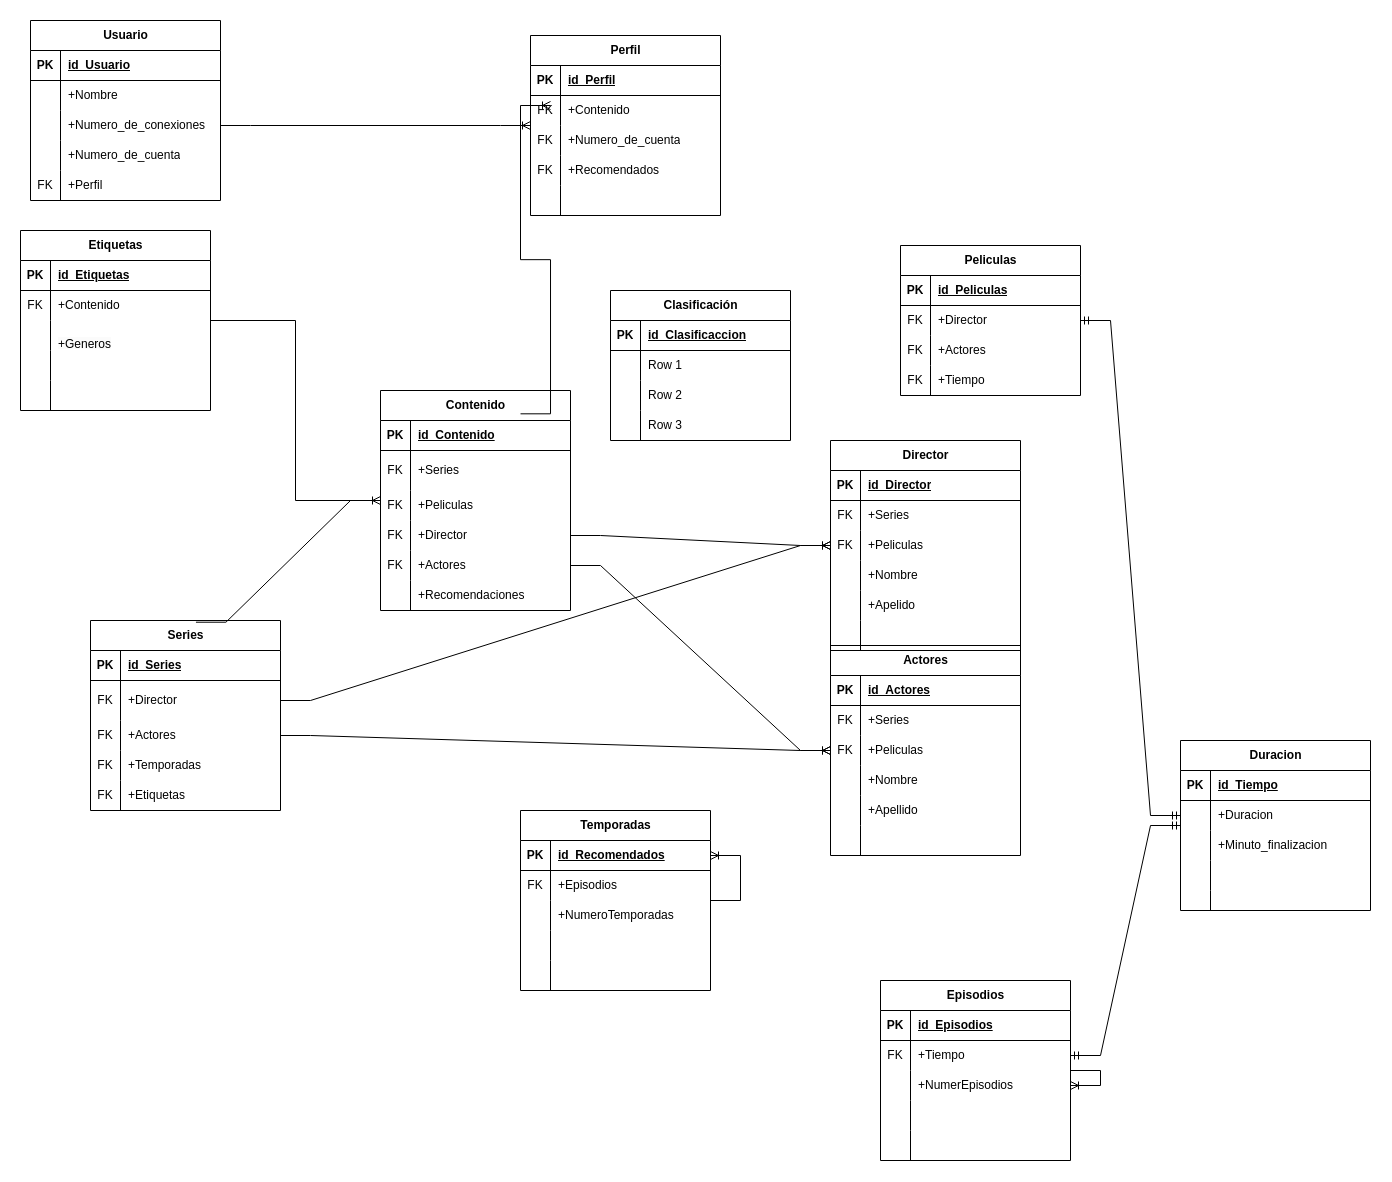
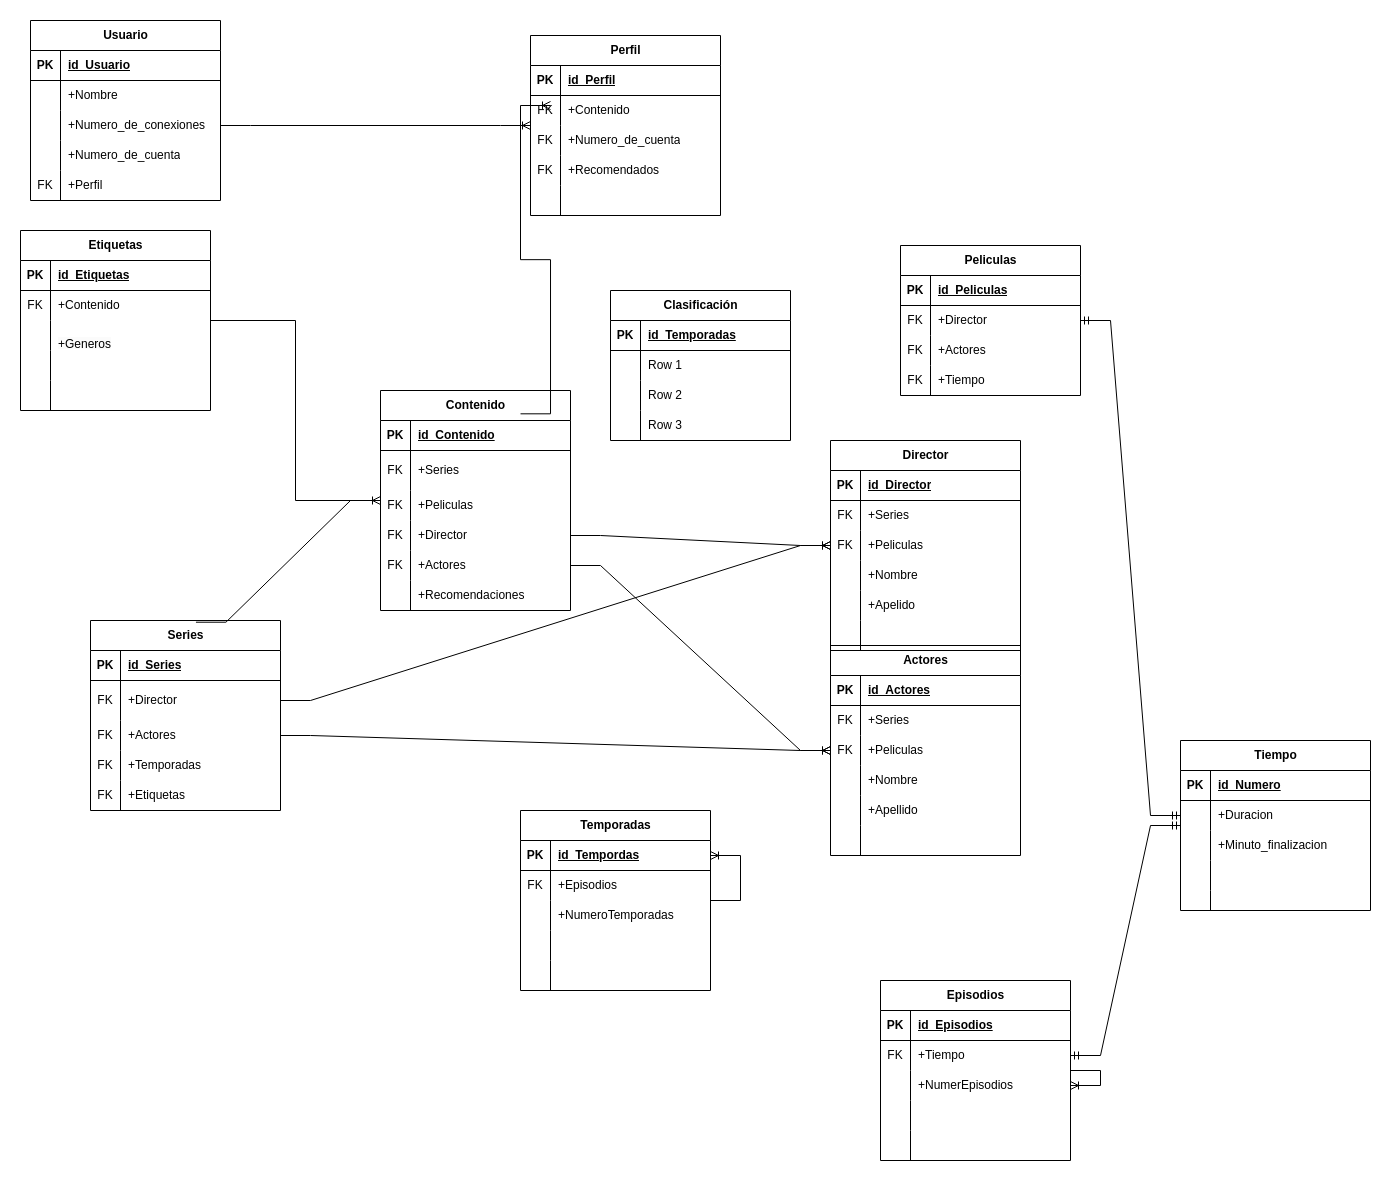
node "id_Clasificaccion": label "id_Clasificaccion" -> "id_Temporadas"
node "Duracion": label "Duracion" -> "Tiempo"
node "id_Tiempo": label "id_Tiempo" -> "id_Numero"
node "id_Recomendados": label "id_Recomendados" -> "id_Tempordas"
